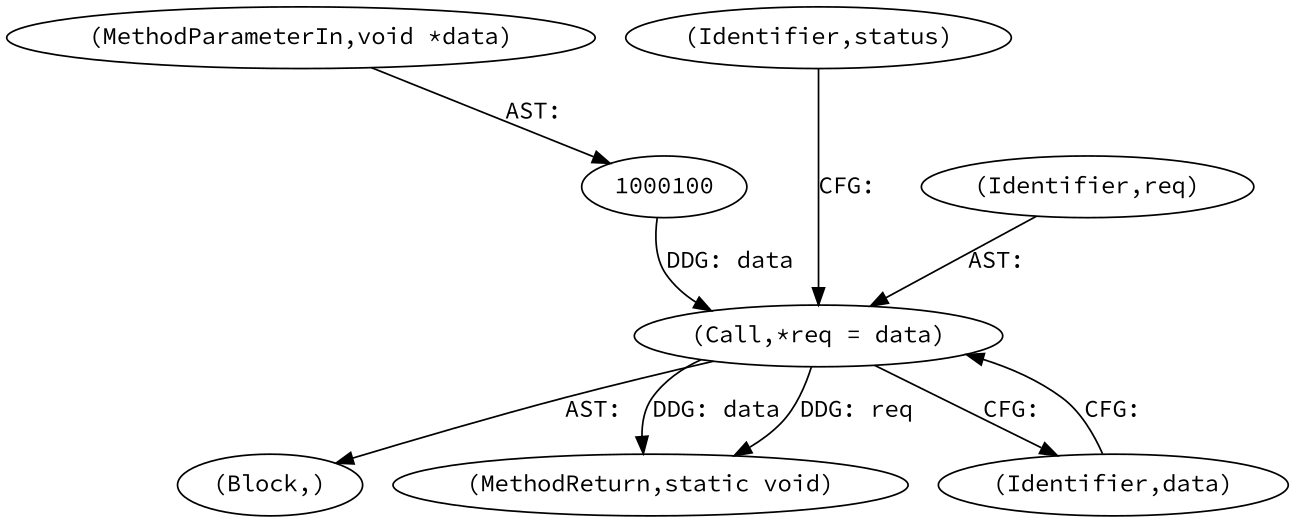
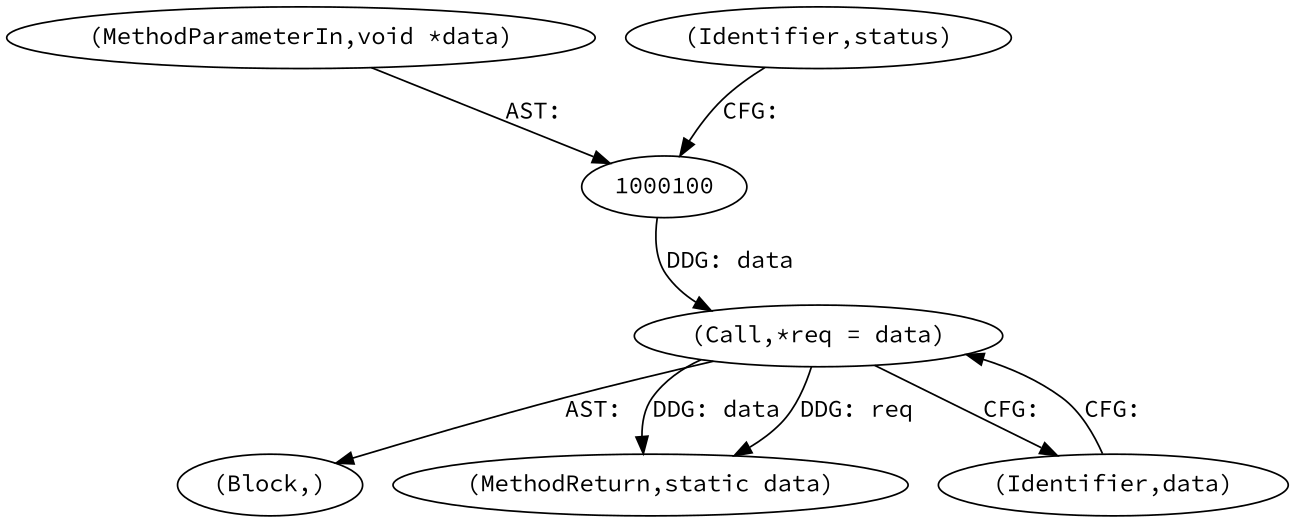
edge "(Identifier,status)" -> "(Call,*req = data)": now "(Identifier,status)" -> "1000100"
node "(Identifier,req)": removed
node "(MethodReturn,static void)": label "(MethodReturn,static void)" -> "(MethodReturn,static data)"
